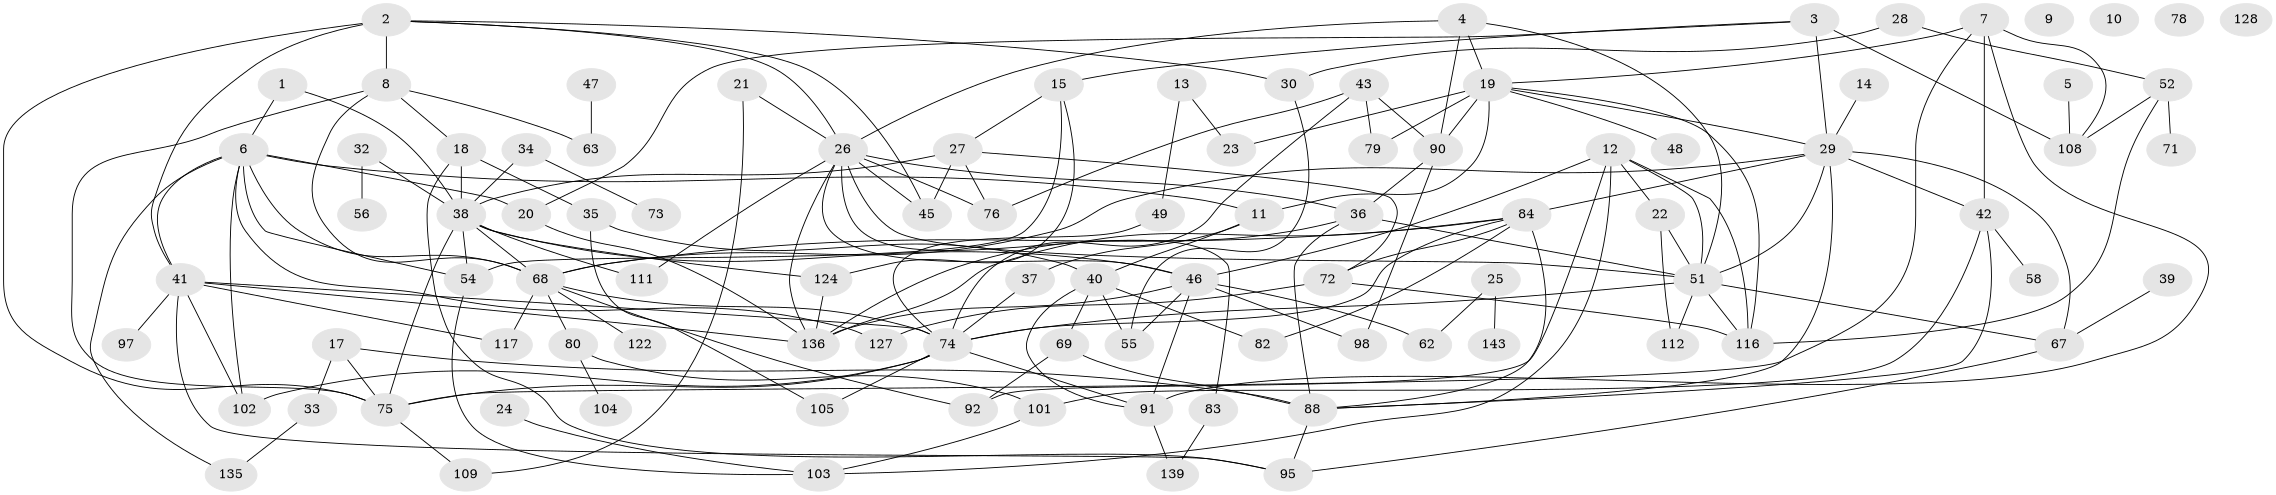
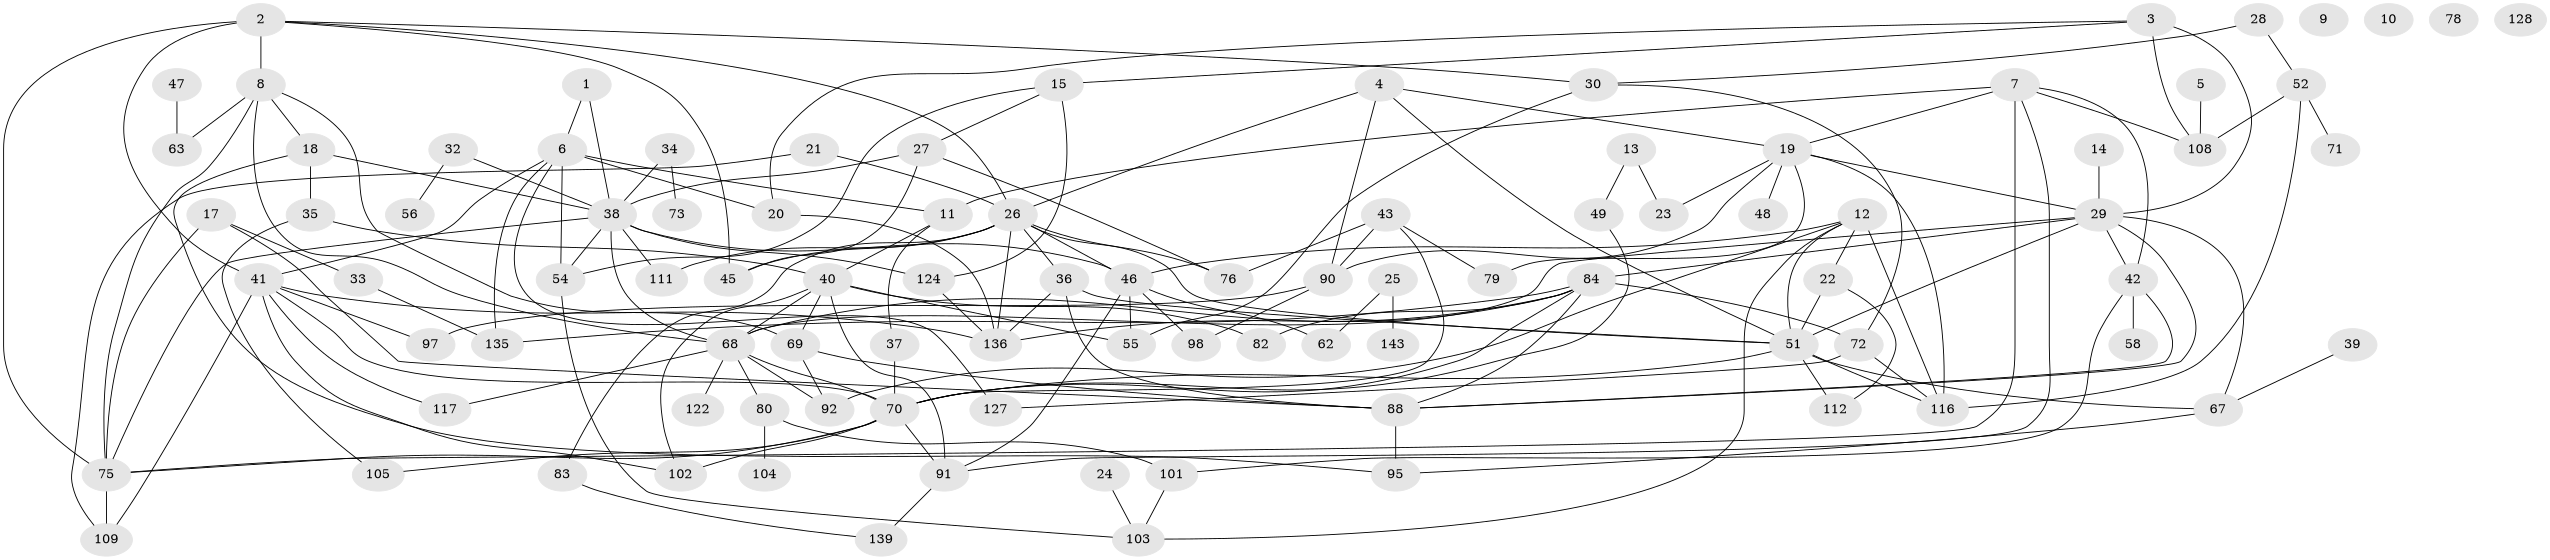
edge "27" -- "72": now "30" -- "72"
edge "90" -- "36": now "90" -- "97"
edge "19" -- "11": now "7" -- "11"
edge "6" -- "68": now "40" -- "68"
edge "6" -- "102": now "40" -- "102"
edge "8" -- "69": added
edge "46" -- "136": removed
edge "84" -- "135": added
node "74": label "74" -> "70"
edge "41" -- "95": now "41" -- "109"
